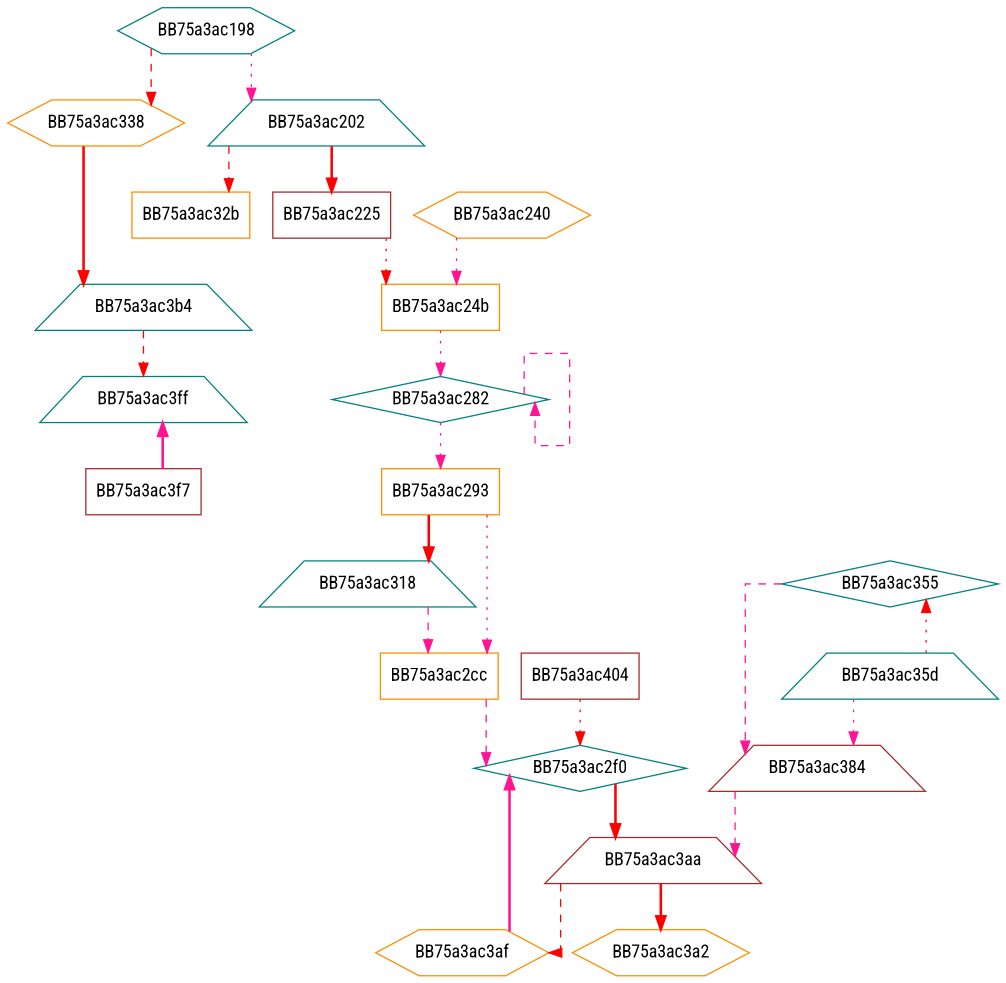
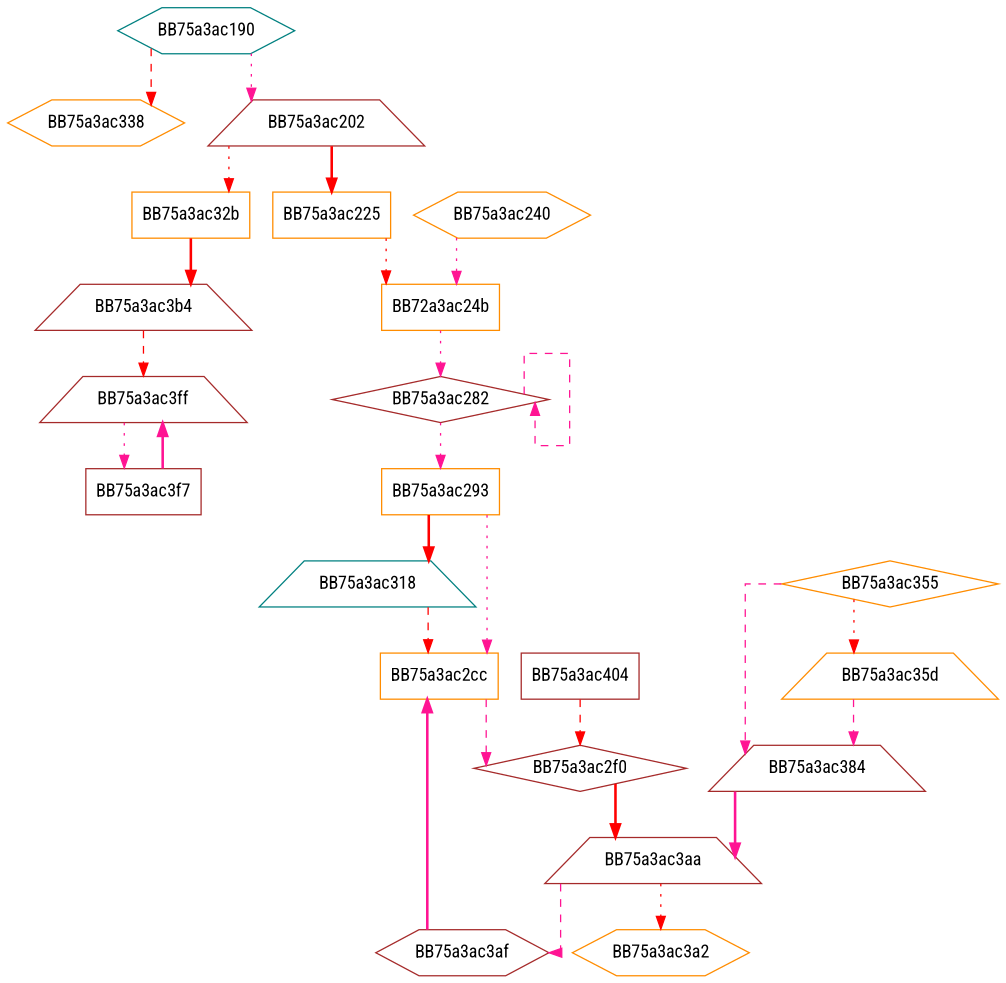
node "BB75a3ac198": label "BB75a3ac198" -> "BB75a3ac190"
node "BB75a3ac202": color teal -> brown
edge "BB75a3ac202" -> "BB75a3ac32b": style dashed -> dotted
edge "BB75a3ac338" -> "BB75a3ac3b4": now "BB75a3ac32b" -> "BB75a3ac3b4"
node "BB75a3ac225": color brown -> darkorange
node "BB75a3ac3b4": color teal -> brown
node "BB75a3ac24b": label "BB75a3ac24b" -> "BB72a3ac24b"
node "BB75a3ac3ff": color teal -> brown
node "BB75a3ac282": color teal -> brown
edge "BB75a3ac3ff" -> "BB75a3ac3f7": added
node "BB75a3ac355": color teal -> darkorange
edge "BB75a3ac318" -> "BB75a3ac2cc": color deeppink -> red
edge "BB75a3ac35d" -> "BB75a3ac355": reversed
node "BB75a3ac35d": color teal -> darkorange
edge "BB75a3ac404" -> "BB75a3ac2f0": style dotted -> dashed
edge "BB75a3ac35d" -> "BB75a3ac384": style dotted -> dashed
node "BB75a3ac2f0": color teal -> brown
edge "BB75a3ac384" -> "BB75a3ac3aa": style dashed -> bold
edge "BB75a3ac3af" -> "BB75a3ac2f0": now "BB75a3ac3af" -> "BB75a3ac2cc"
edge "BB75a3ac3aa" -> "BB75a3ac3a2": style bold -> dotted
edge "BB75a3ac3aa" -> "BB75a3ac3af": color red -> deeppink
node "BB75a3ac3af": color darkorange -> brown
